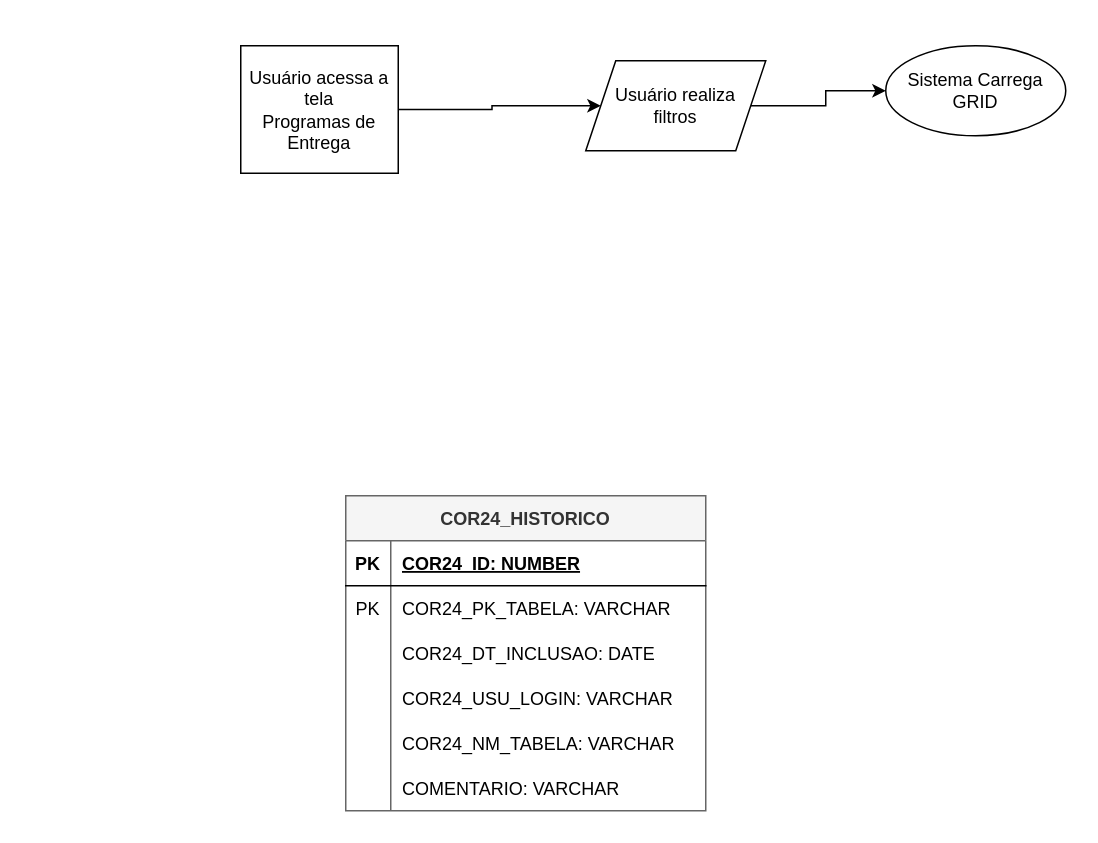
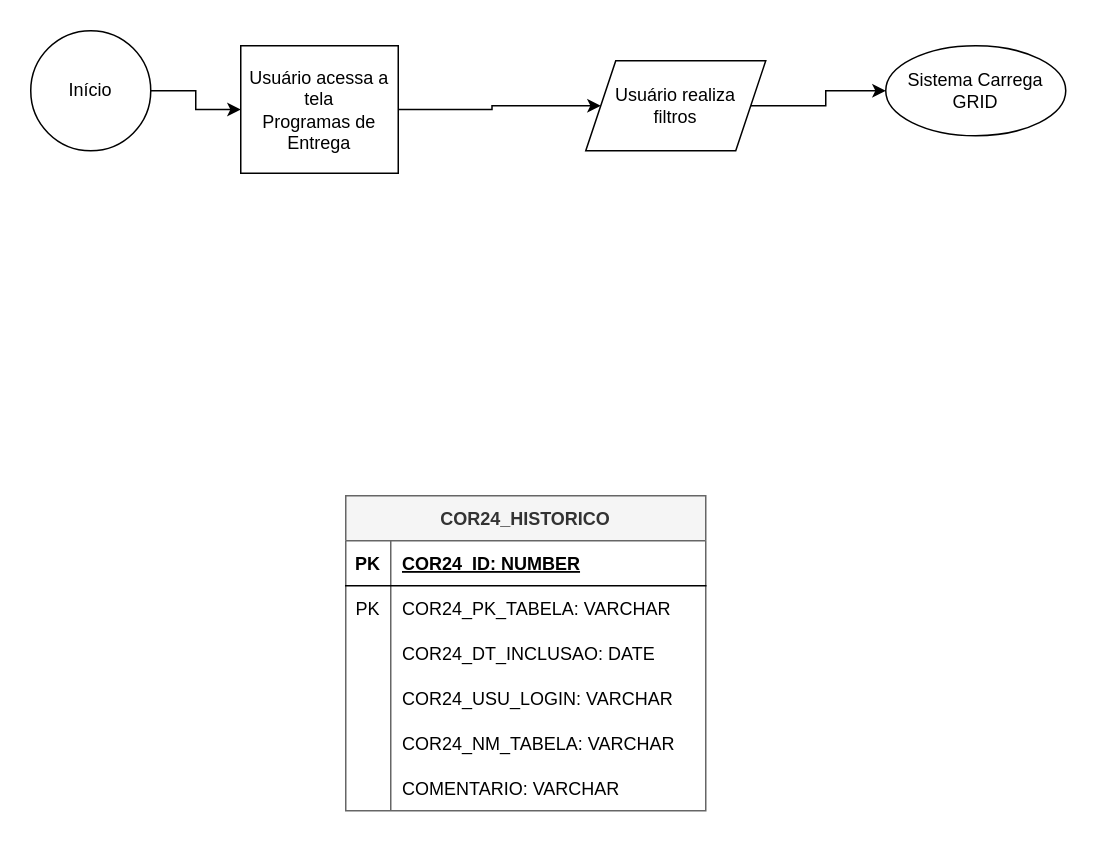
node "Início": added
edge "Início" -> "Usuário acessa a tela Programas de Entrega": added
